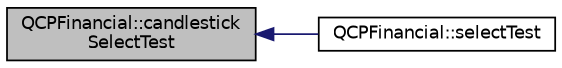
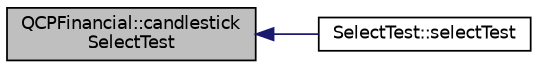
node "QCPFinancial::selectTest": label "QCPFinancial::selectTest" -> "SelectTest::selectTest"
